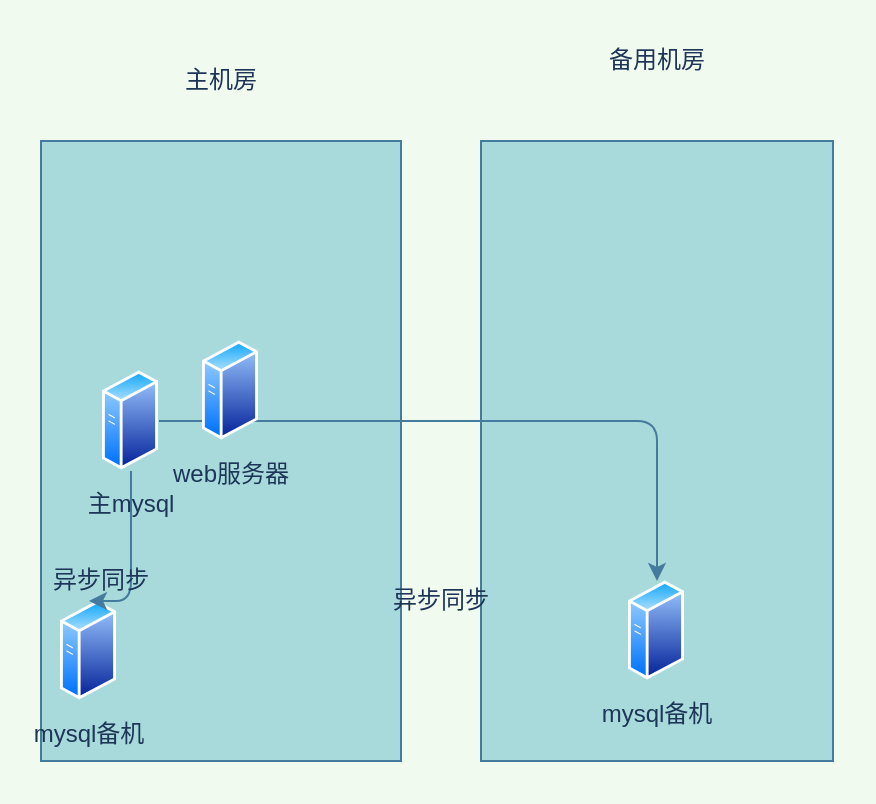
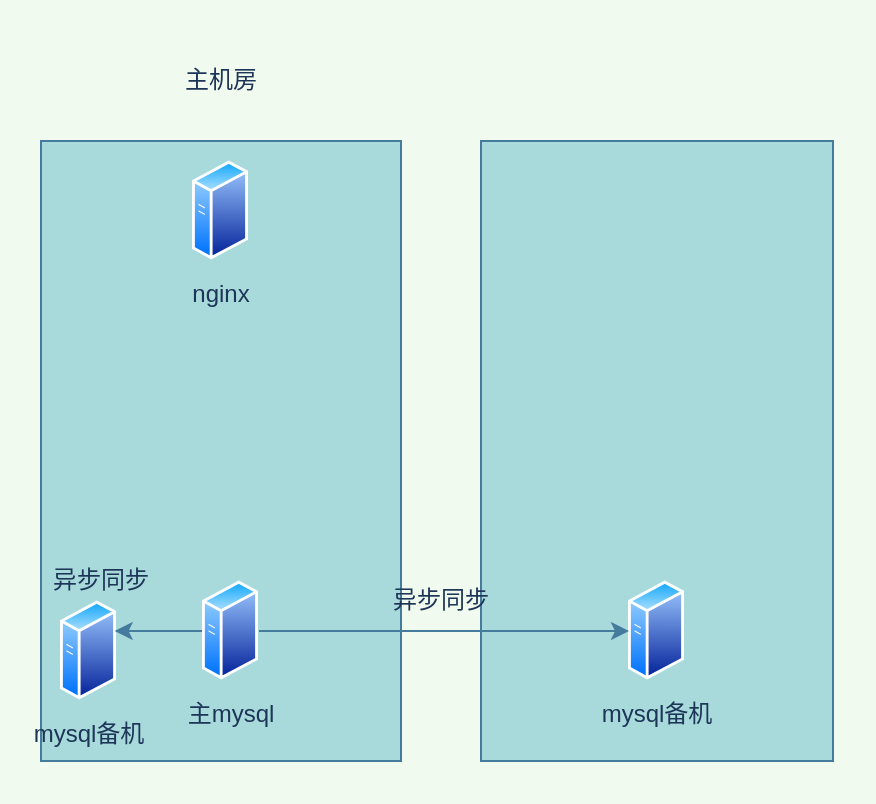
node "备用机房": removed
node "nginx": added
node "web服务器": removed
node "主mysql": moved (131, 421) -> (231, 631)
